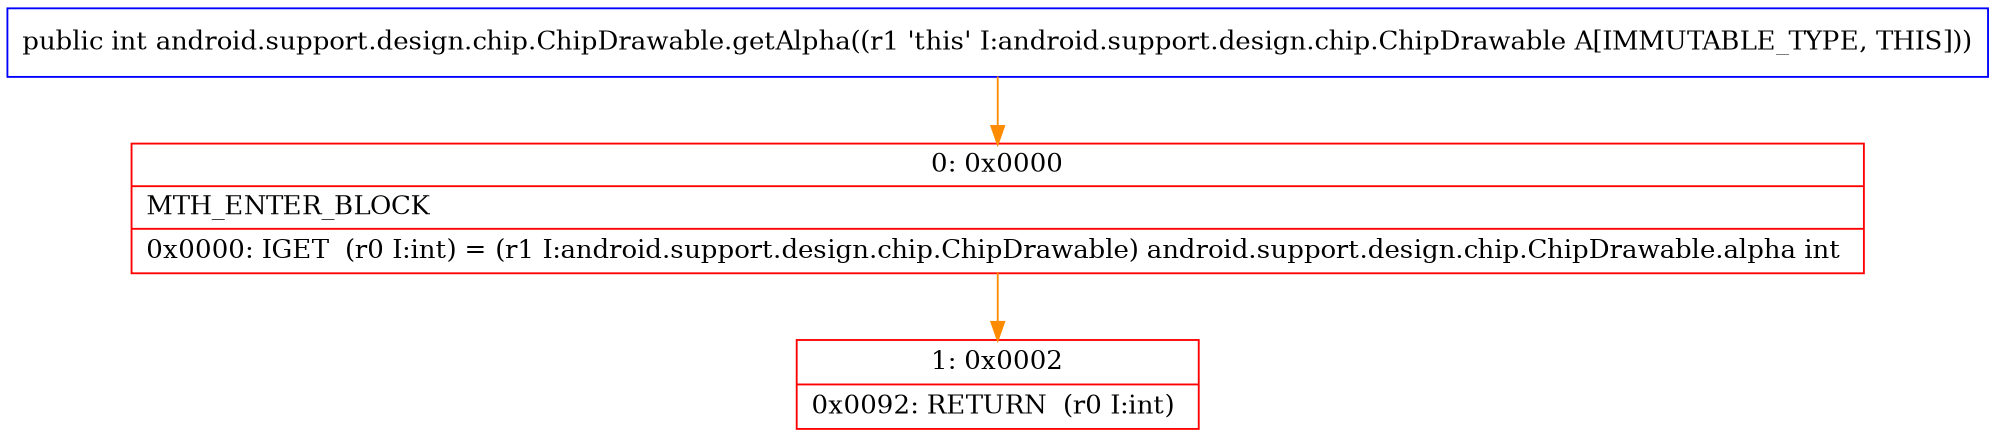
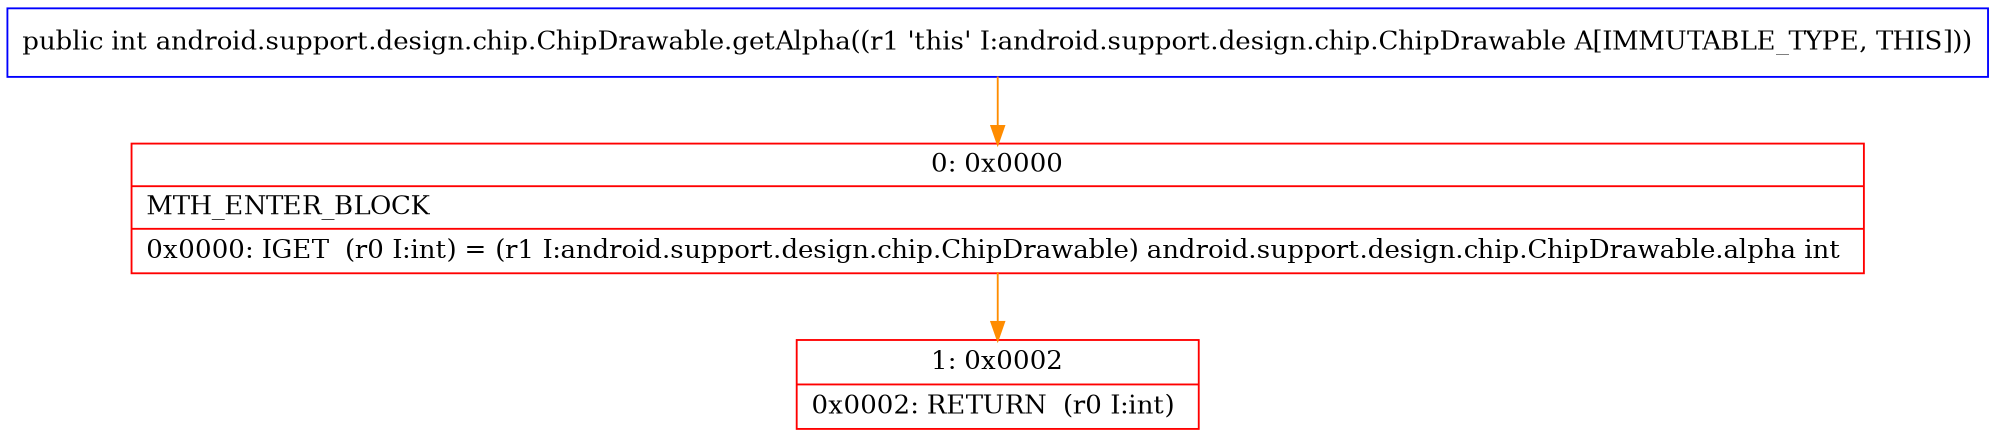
node "1: 0x0002": text "0x0092: RETURN  (r0 I:int)" -> "0x0002: RETURN  (r0 I:int)"
